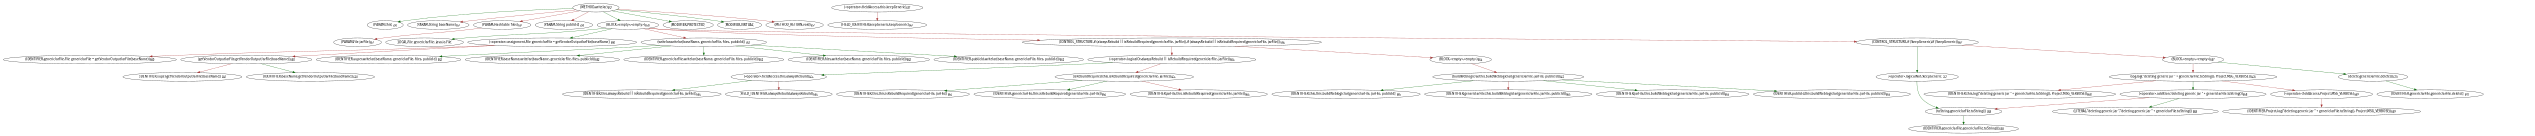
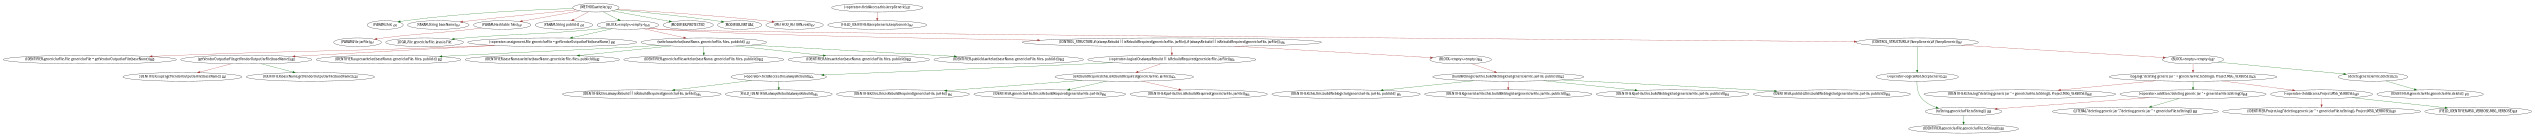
node "(<operator>.logicalNot,!keepGeneric)": text "667" -> "660"
edge "(<operator>.fieldAccess,this.alwaysRebuild)" -> "(FIELD_IDENTIFIER,alwaysRebuild,alwaysRebuild)": color brown -> darkgreen
node "(FIELD_IDENTIFIER,MSG_VERBOSE,MSG_VERBOSE)": added
